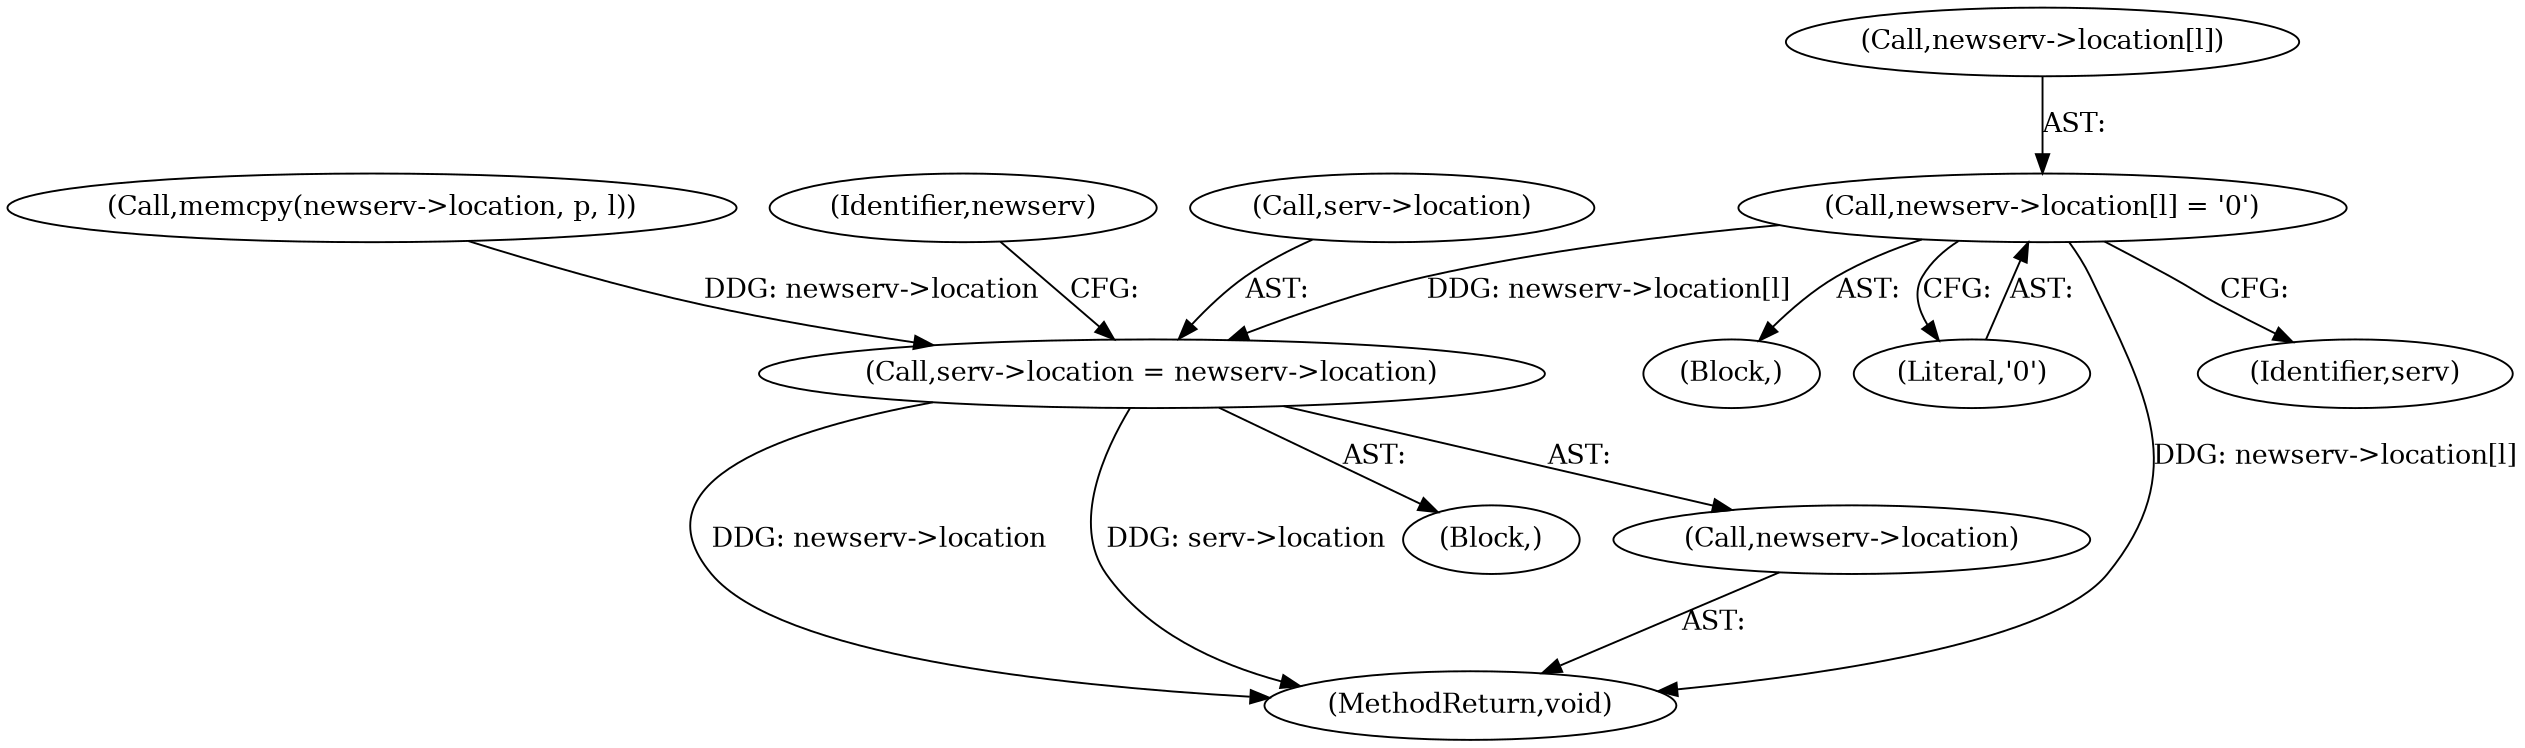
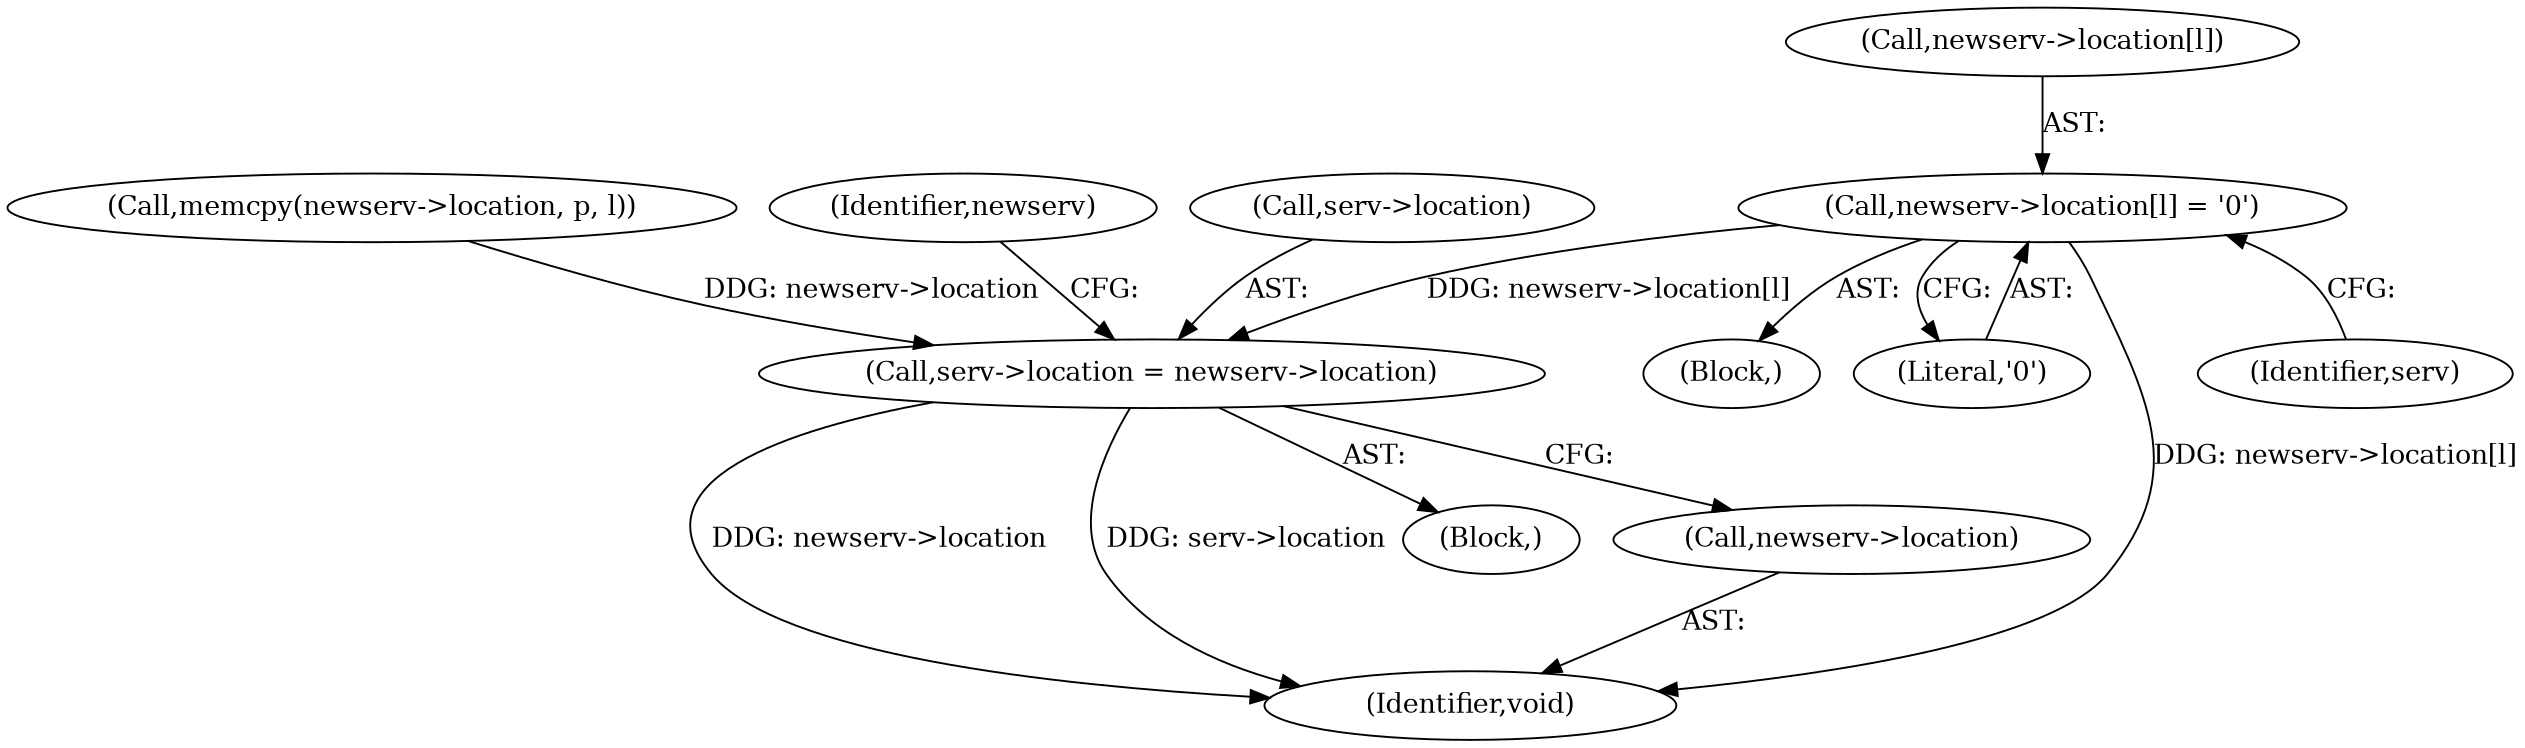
edge "(Call,newserv->location[l] = '0')" -> "(Identifier,serv)": reversed
edge "(Call,serv->location = newserv->location)" -> "(Call,newserv->location)": label "AST: " -> "CFG: "
node "(MethodReturn,void)": label "(MethodReturn,void)" -> "(Identifier,void)"
